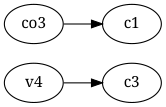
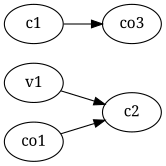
edge "co3" -> "c1": reversed
node "v4": label "v4" -> "v1"
node "c3": label "c3" -> "c2"
node "co1": added
